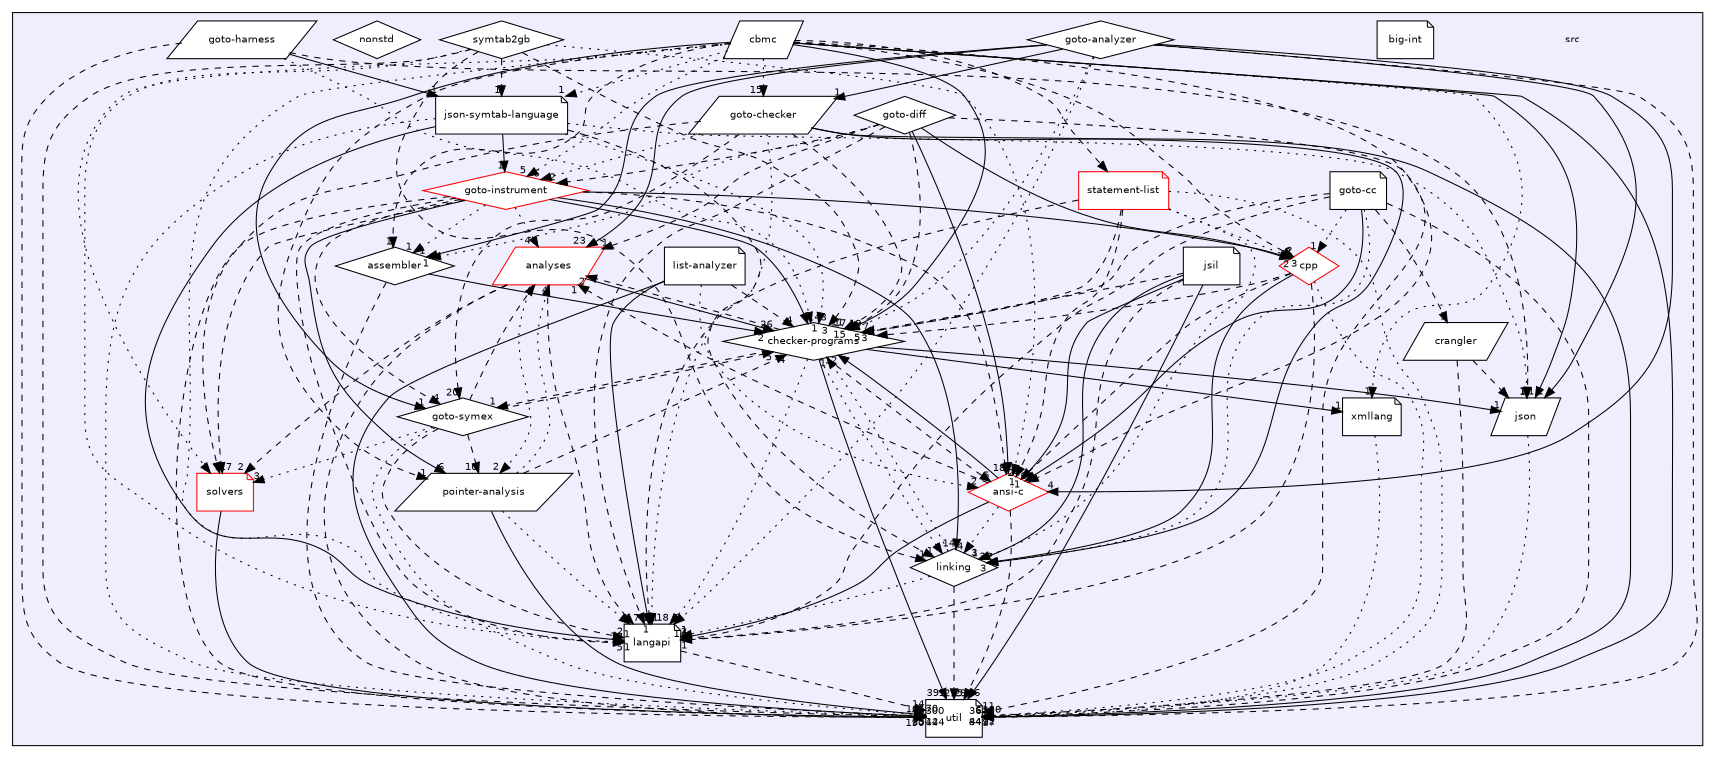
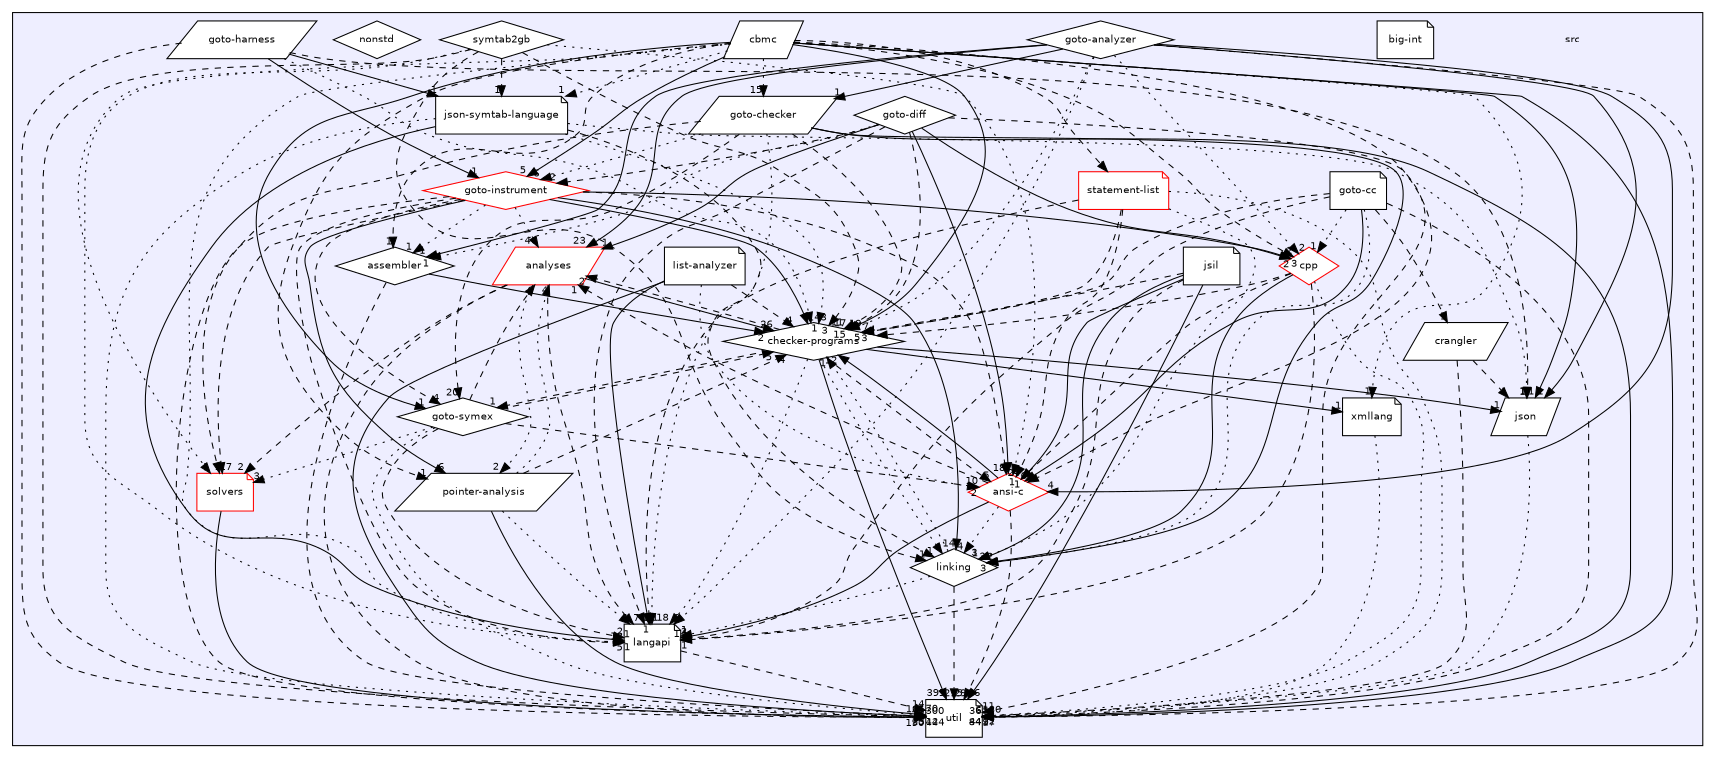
edge "cbmc" -> "goto-instrument": style dotted -> solid
edge "json-symtab-language" -> "goto-instrument": now "goto-harness" -> "goto-instrument"
edge "goto-diff" -> "analyses": style dashed -> solid
edge "statement-list" -> "cpp": now "goto-analyzer" -> "cpp"
edge "goto-symex" -> "pointer-analysis": now "goto-symex" -> "ansi-c"
